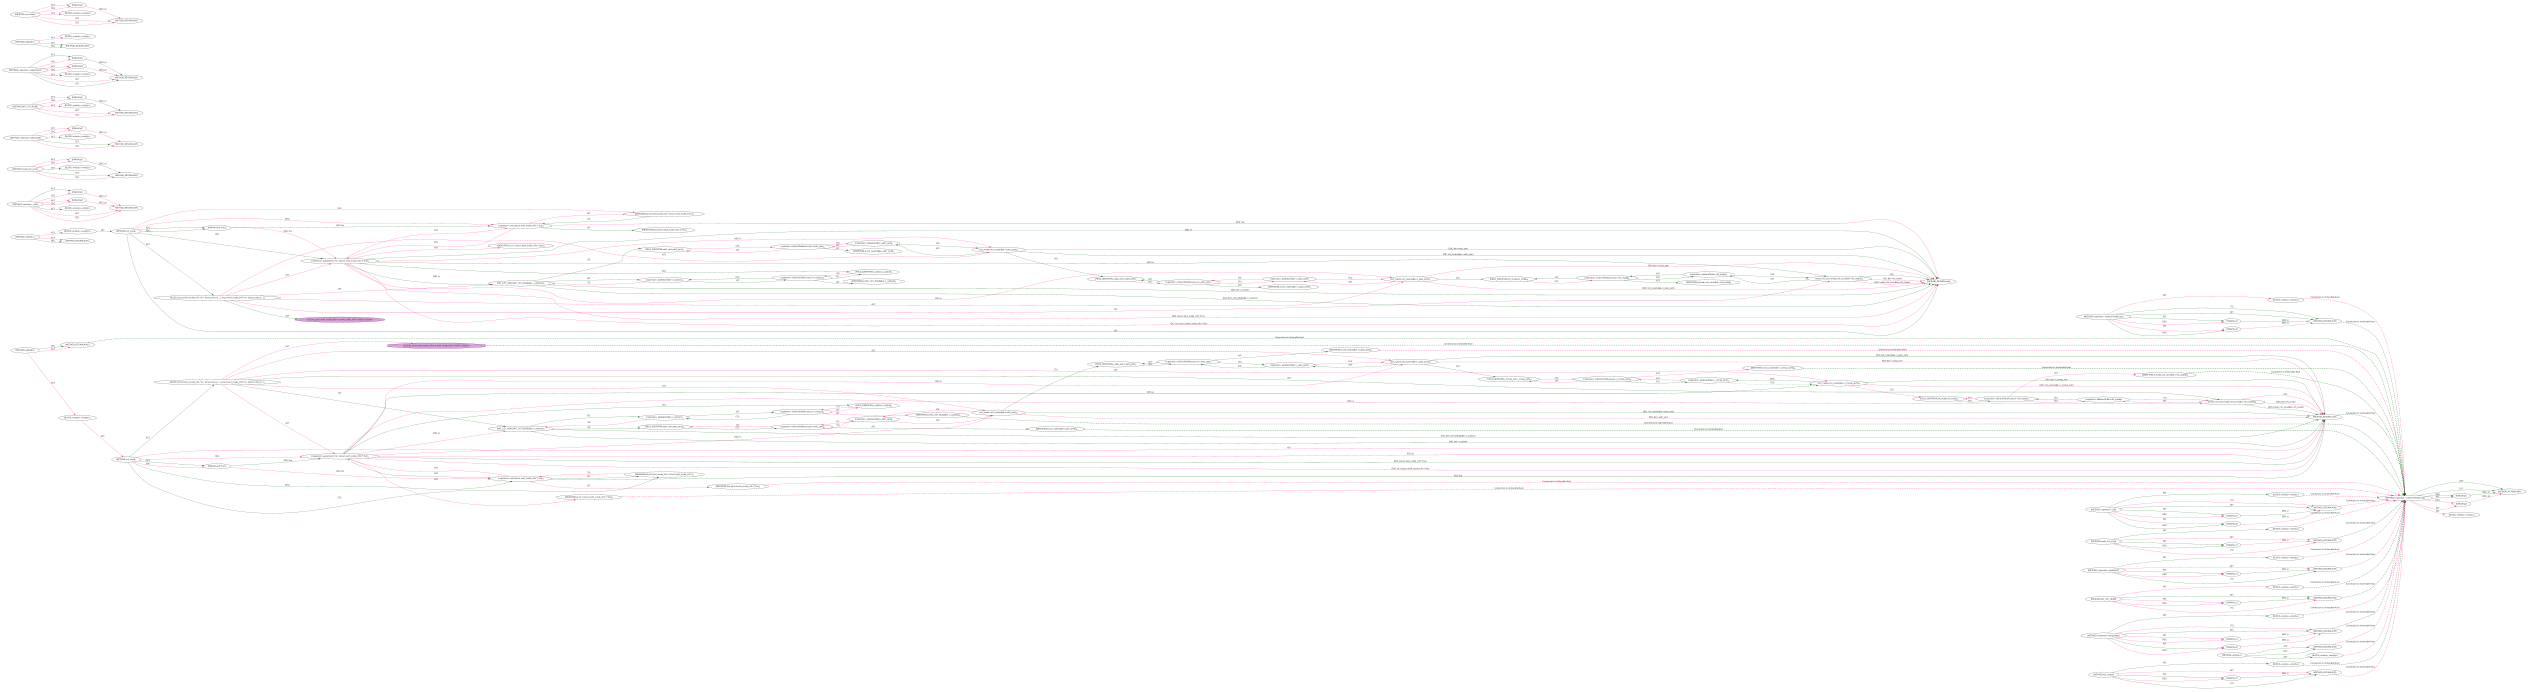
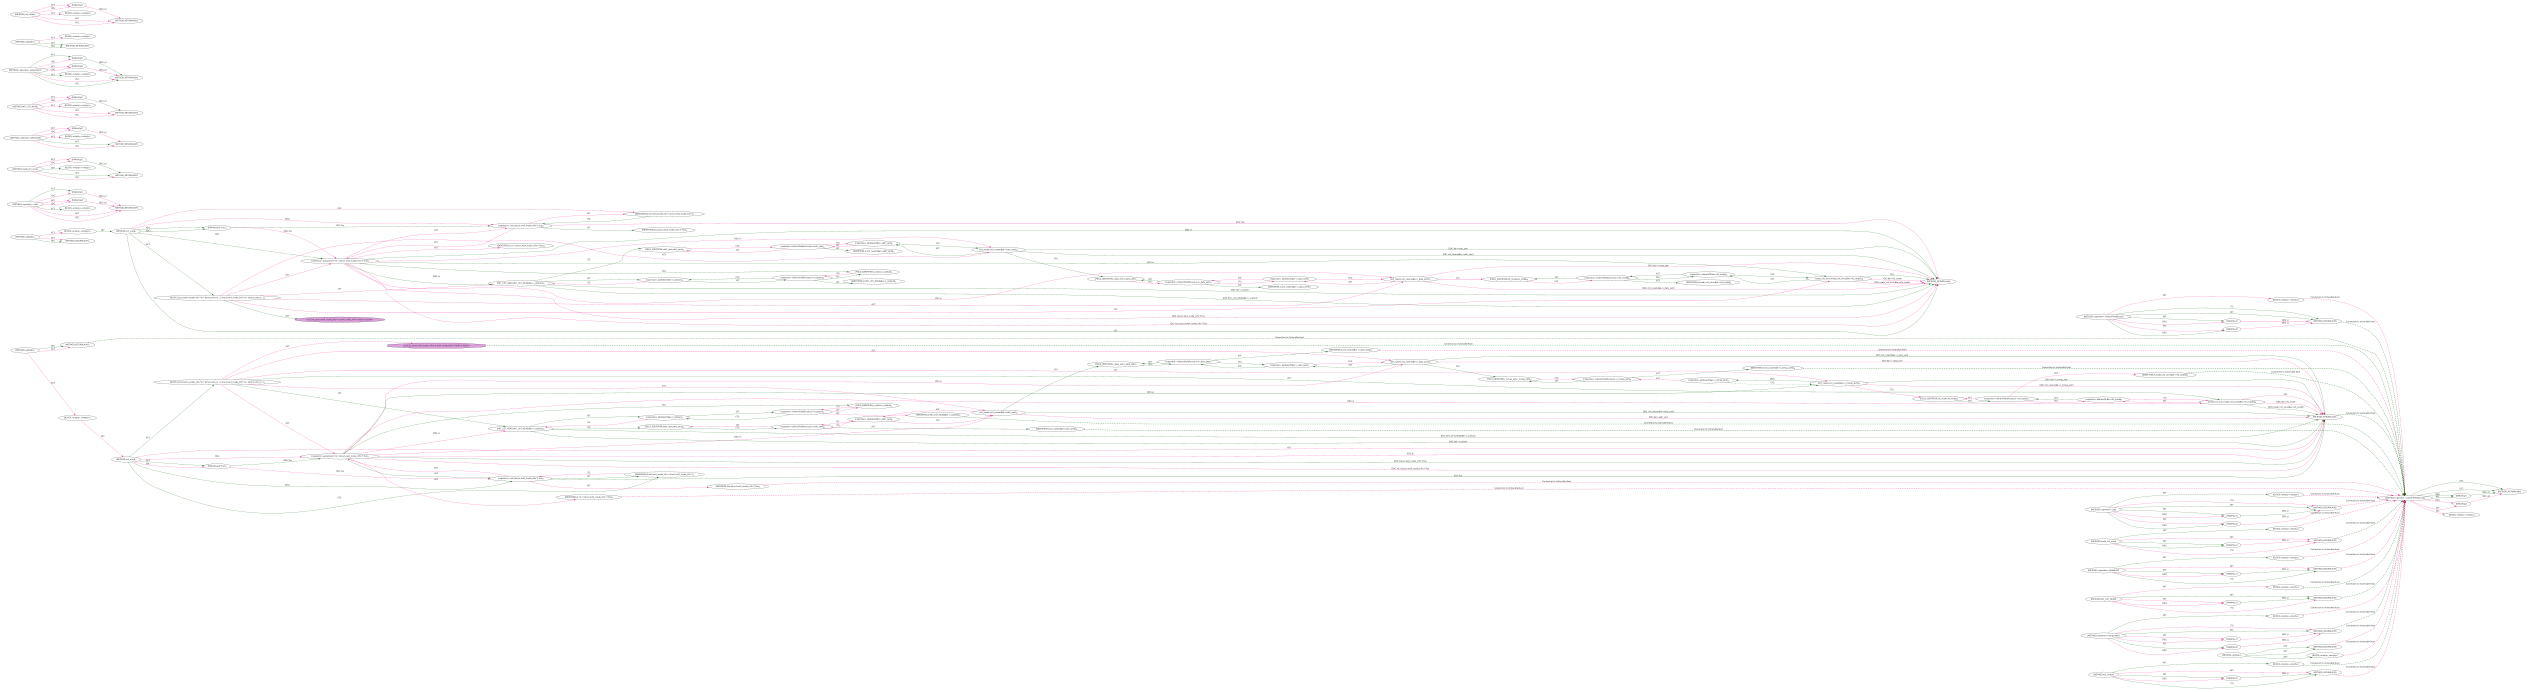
edge "(<operator>.indirectFieldAccess,ei->i_mmap_sem)" -> "(IDENTIFIER,ei,init_rwsem(&ei->i_mmap_sem))": color deeppink -> darkgreen
edge "(<operator>.indirectFieldAccess,ei->i_mmap_sem)" -> "(FIELD_IDENTIFIER,i_mmap_sem,i_mmap_sem)": color deeppink -> darkgreen
edge "(<operator>.indirectFieldAccess,ei->i_mmap_sem)" -> "(<operator>.addressOf,&ei->i_mmap_sem)": removed, label "CFG:"
